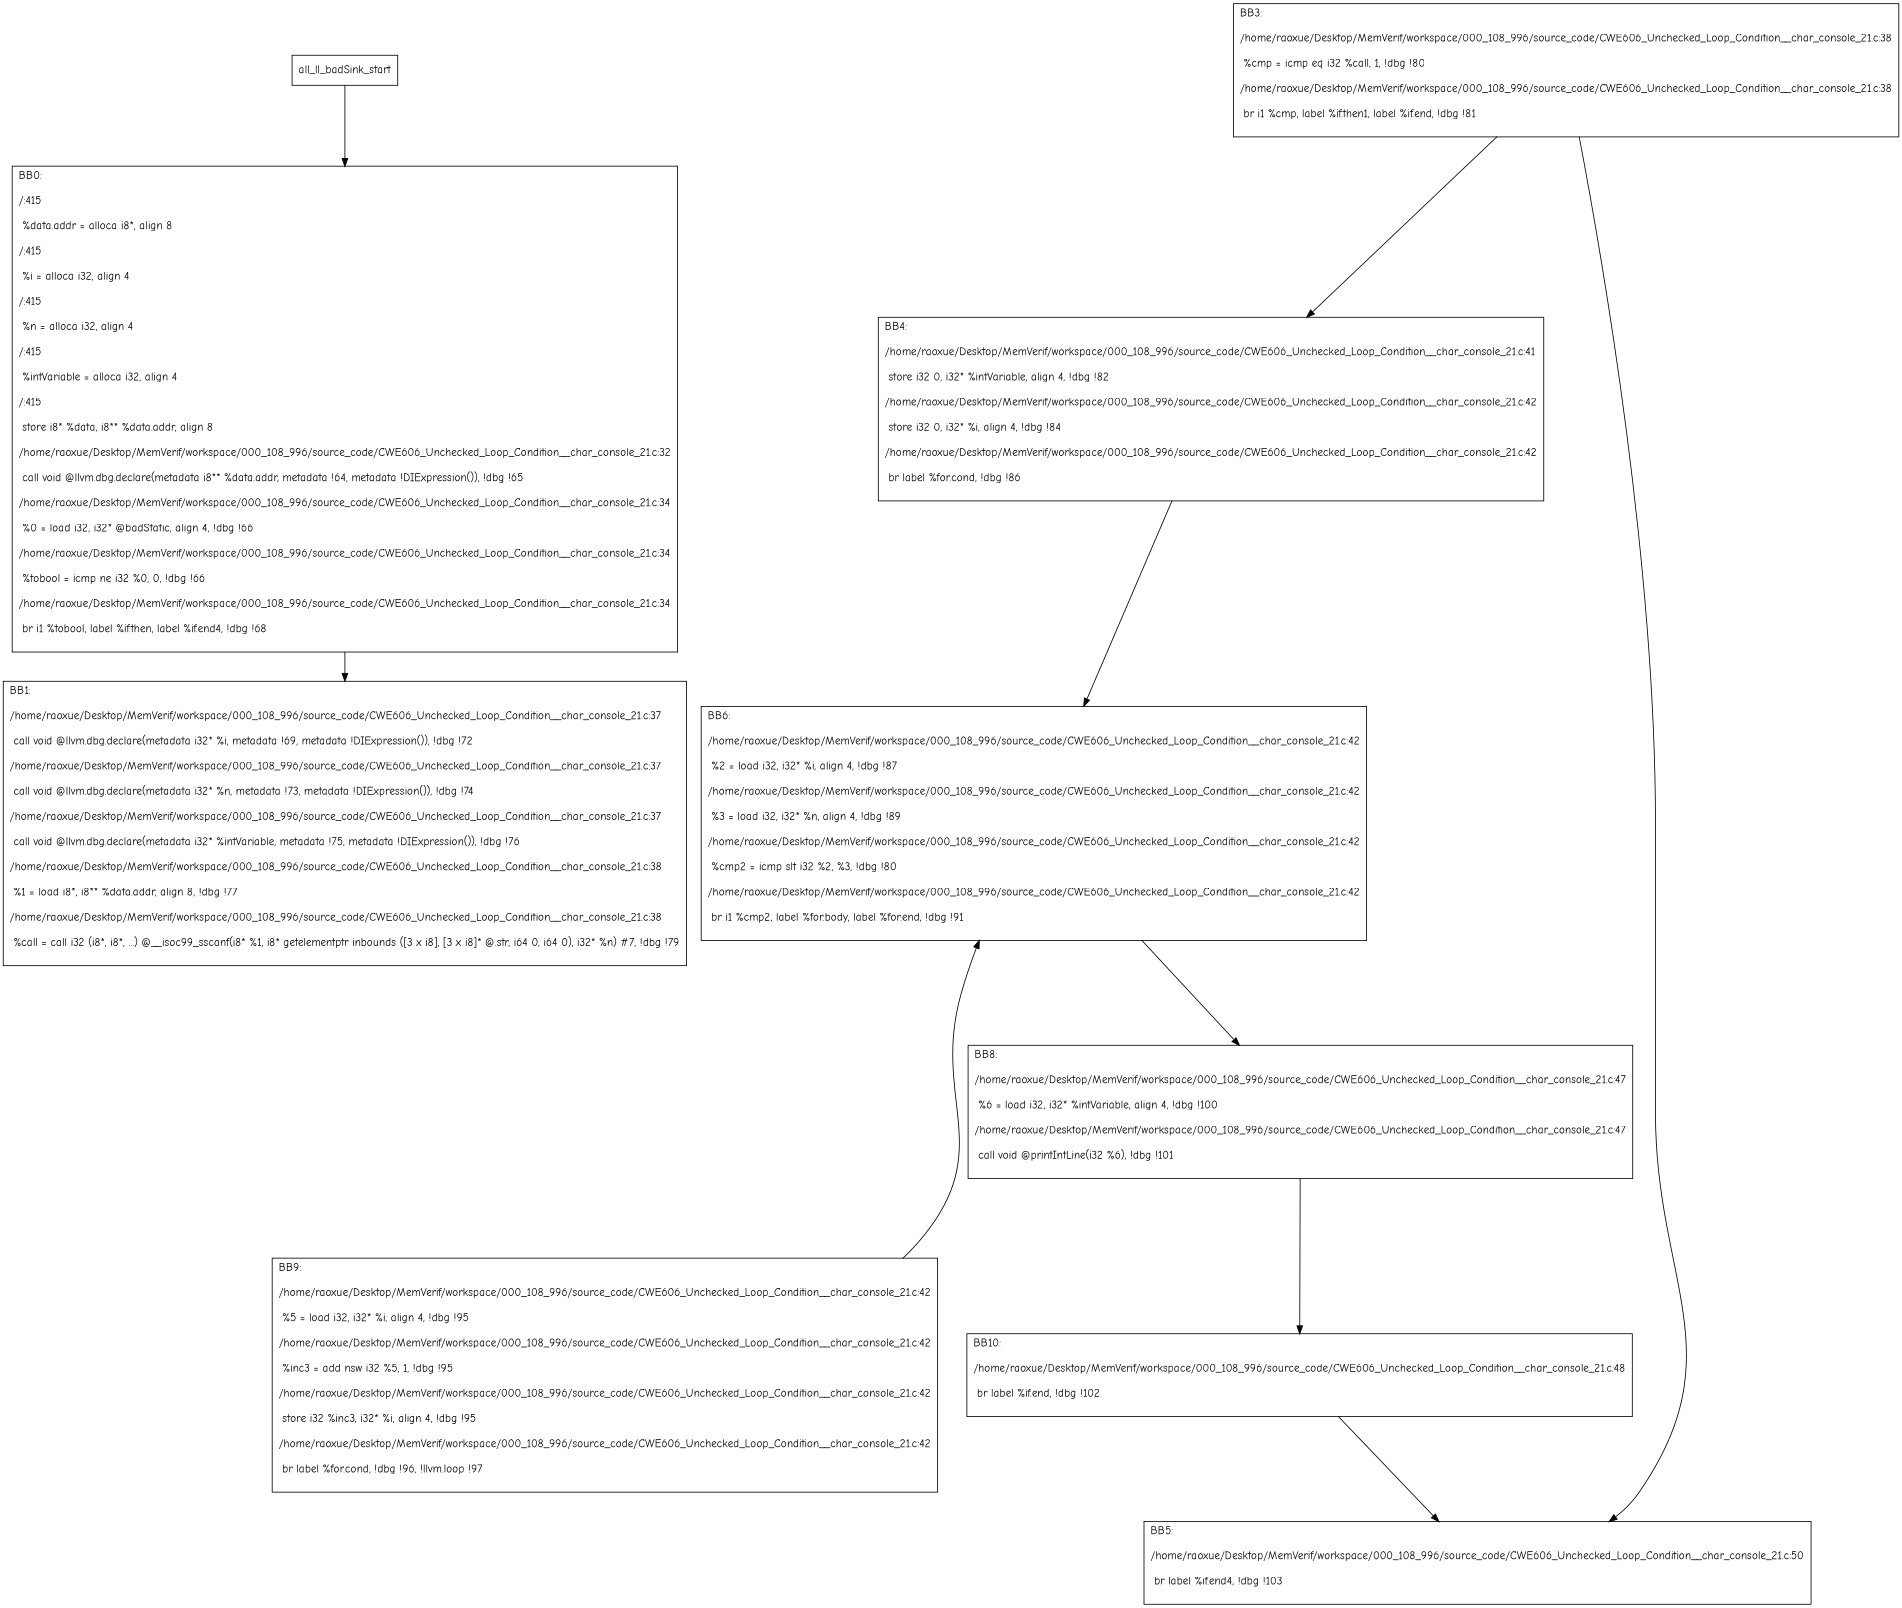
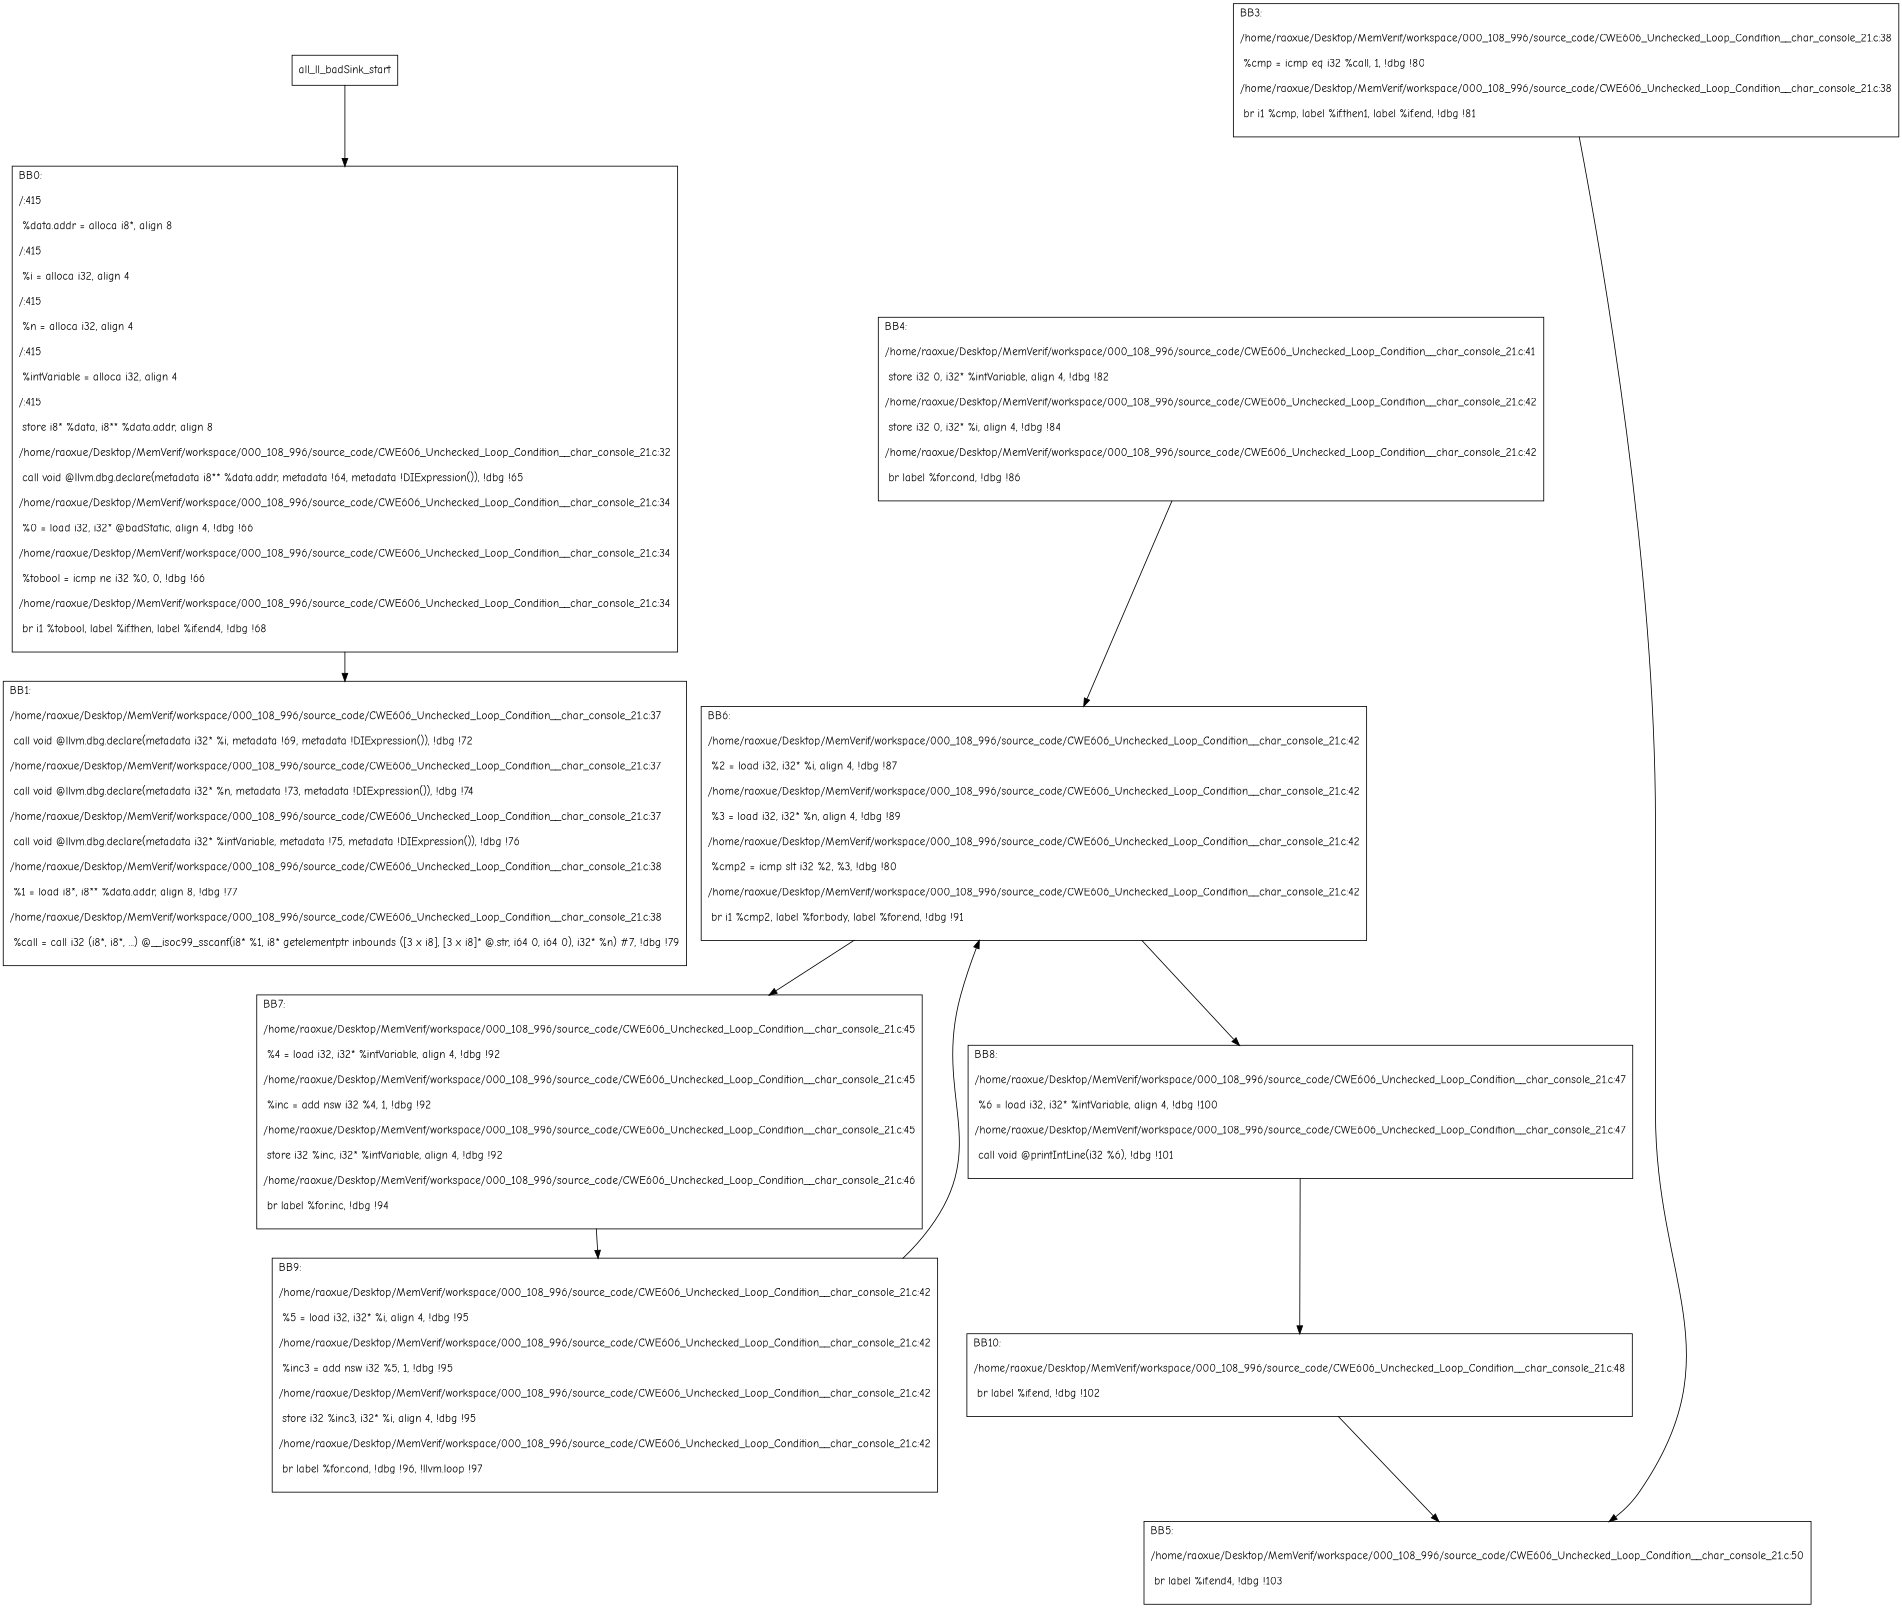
edge "BB3:" -> "BB4:": removed
node "BB7:": added
